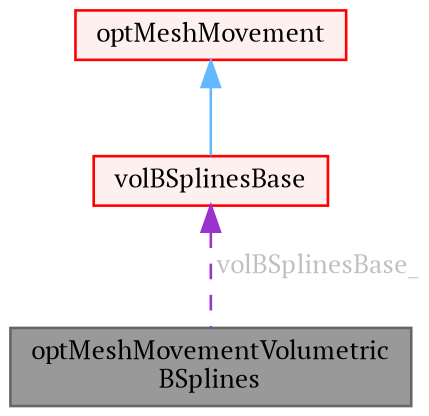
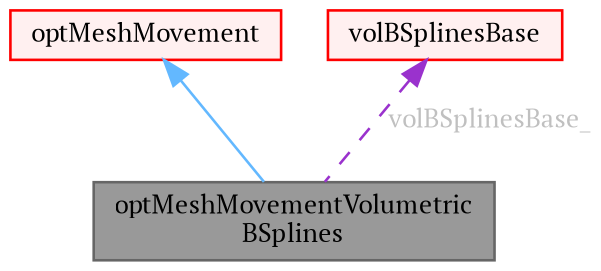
edge "volBSplinesBase" -> "optMeshMovement": now "optMeshMovementVolumetric BSplines" -> "optMeshMovement"
